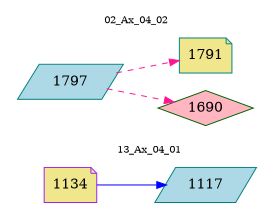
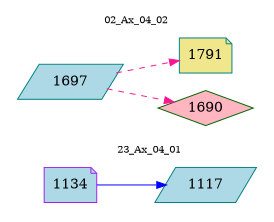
node "1797": label "1797" -> "1697"
cluster "13_Ax_04_01": label "13_Ax_04_01" -> "23_Ax_04_01"
node "1134": fillcolor khaki -> lightblue
